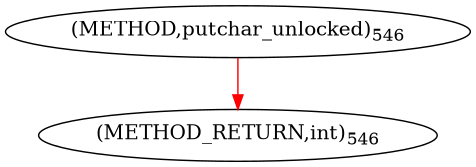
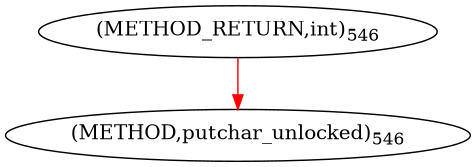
edge "(METHOD,putchar_unlocked)" -> "(METHOD_RETURN,int)": reversed
